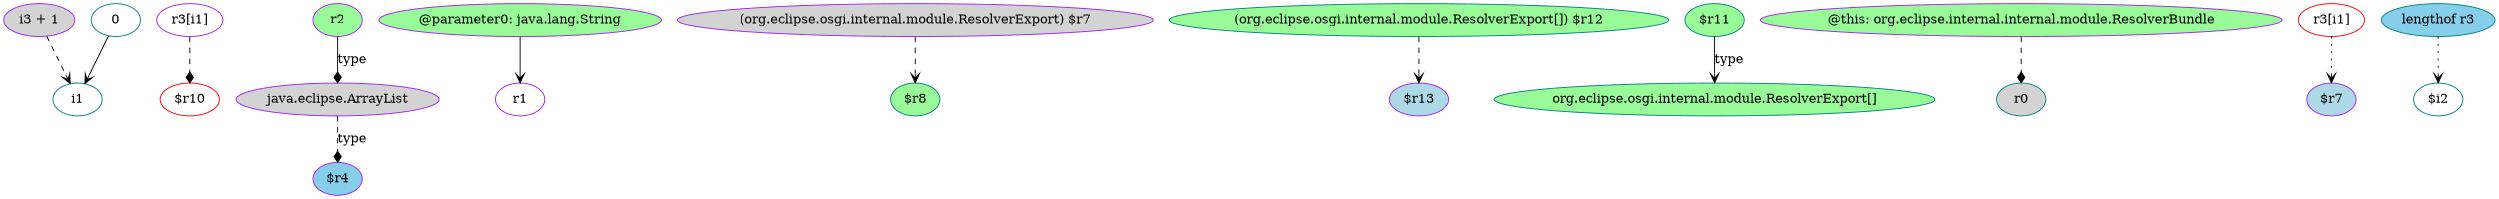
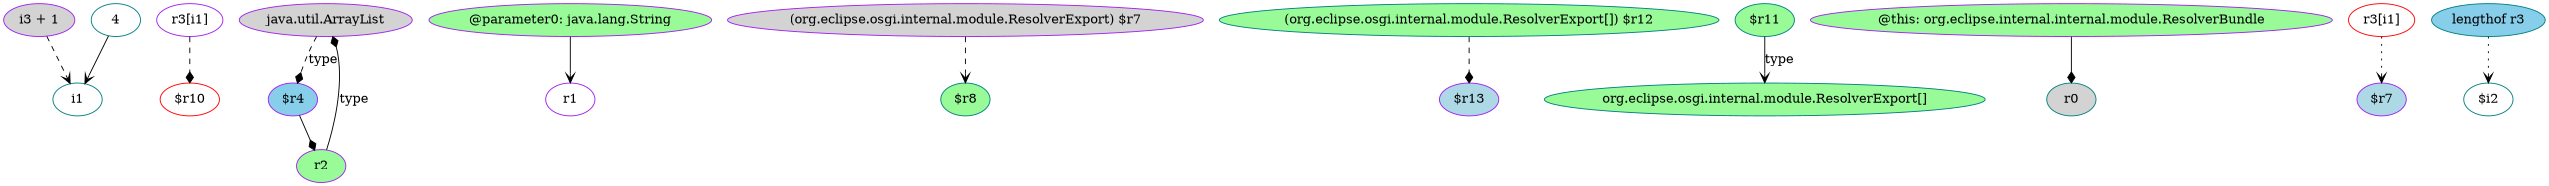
node "0": label "0" -> "4"
edge "@this: org.eclipse.internal.internal.module.ResolverBundle" -> "r0": style dashed -> solid
edge "(org.eclipse.osgi.internal.module.ResolverExport[]) $r12" -> "$r13": arrowhead vee -> diamond
node "java.eclipse.ArrayList": label "java.eclipse.ArrayList" -> "java.util.ArrayList"
edge "$r4" -> "r2": added
